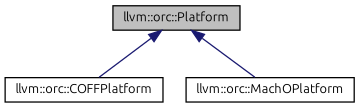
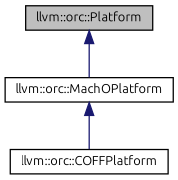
edge "llvm::orc::COFFPlatform" -> "llvm::orc::Platform": now "llvm::orc::COFFPlatform" -> "llvm::orc::MachOPlatform"
